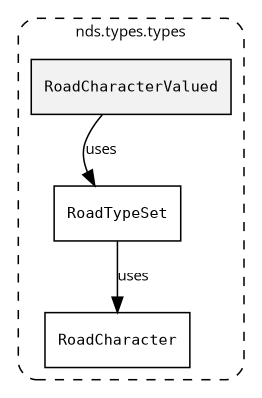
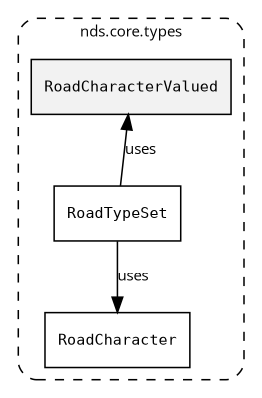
cluster "nds.types.types": label "nds.types.types" -> "nds.core.types"
edge "RoadCharacterValued" -> "RoadTypeSet": reversed
